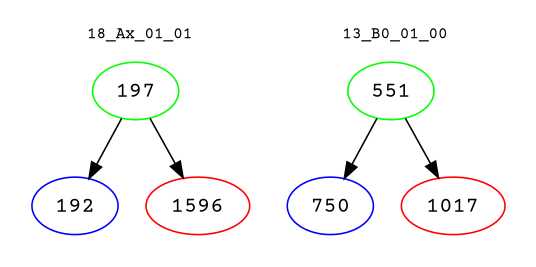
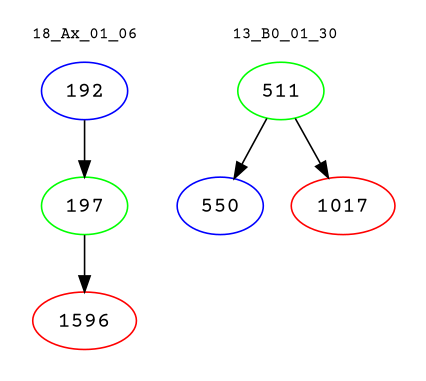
cluster "18_Ax_01_01": label "18_Ax_01_01" -> "18_Ax_01_06"
cluster "13_B0_01_00": label "13_B0_01_00" -> "13_B0_01_30"
node "551": label "551" -> "511"
edge "197" -> "192": reversed
node "750": label "750" -> "550"
